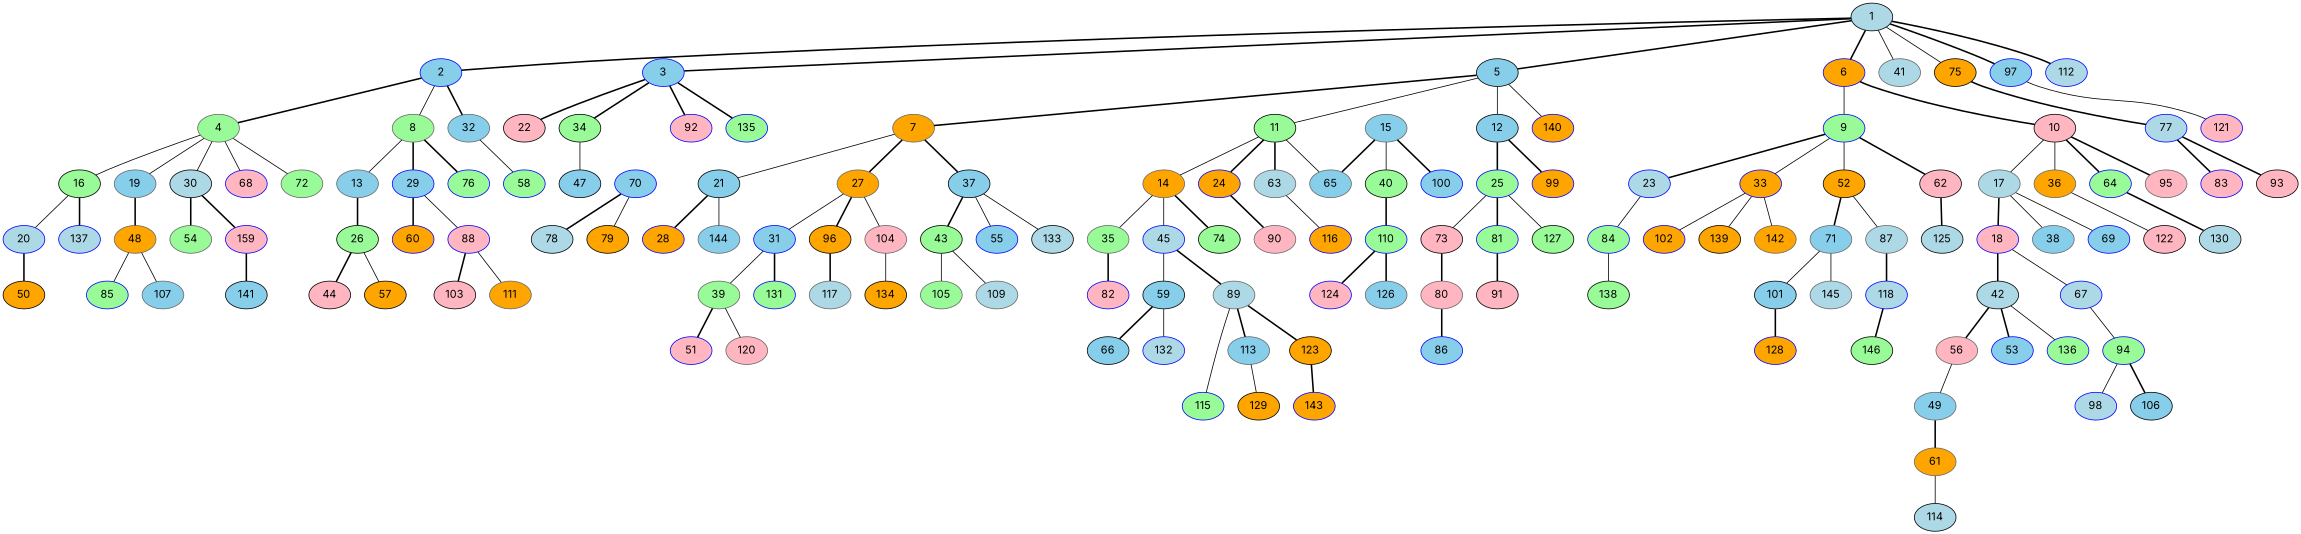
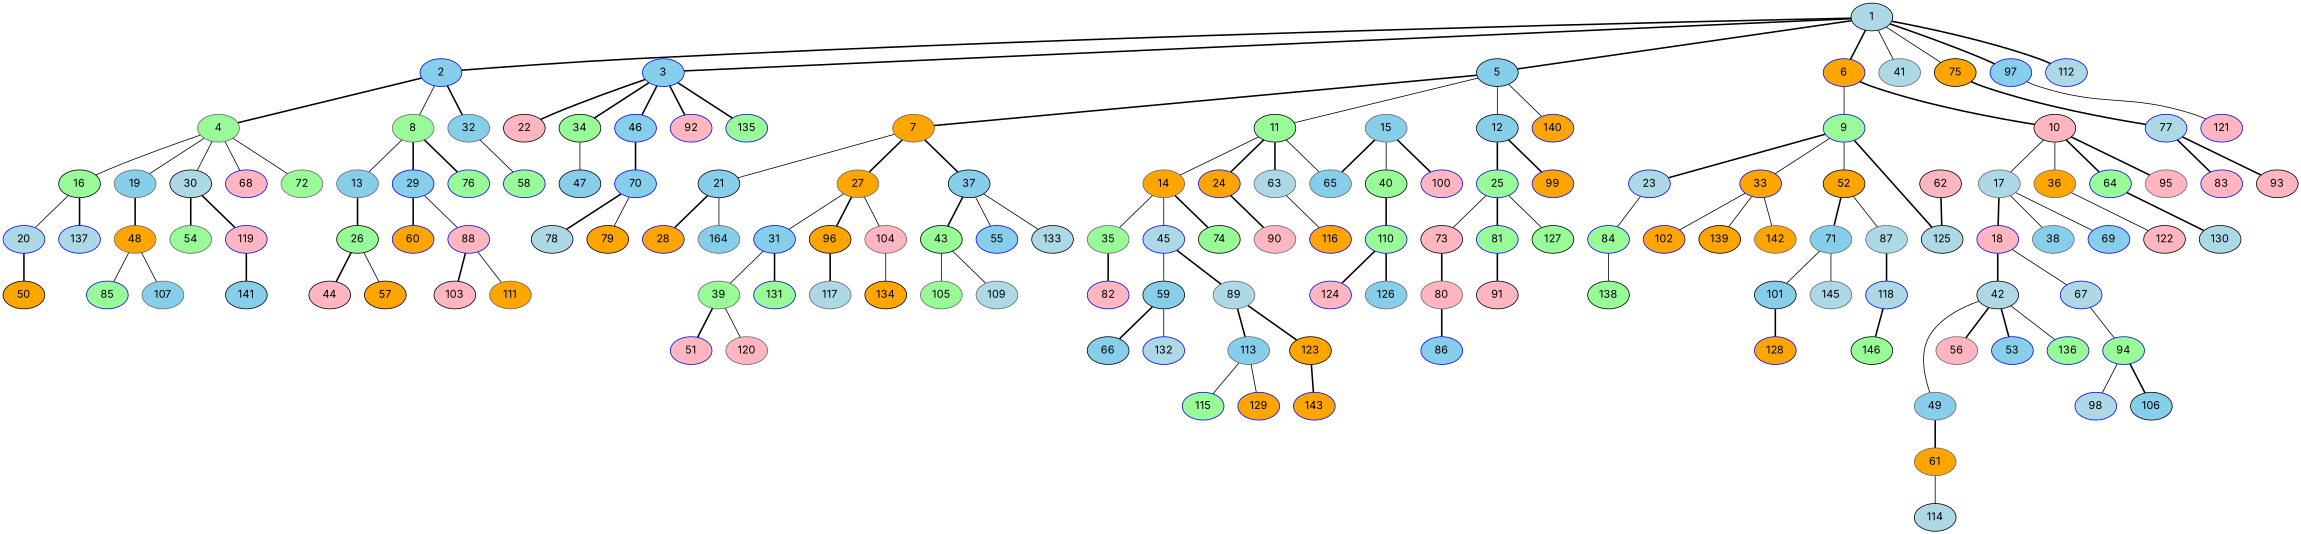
node "46": added
edge "9" -- "62": now "9" -- "125"
node "100": fillcolor skyblue -> lightpink
node "159": label "159" -> "119"
node "144": label "144" -> "164"
edge "89" -- "115": now "113" -- "115"
edge "56" -- "49": now "42" -- "49"
node "129": color black -> blue
